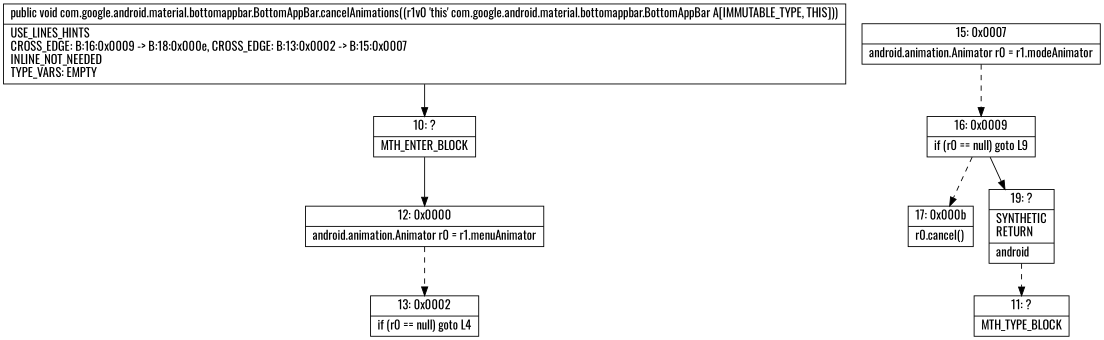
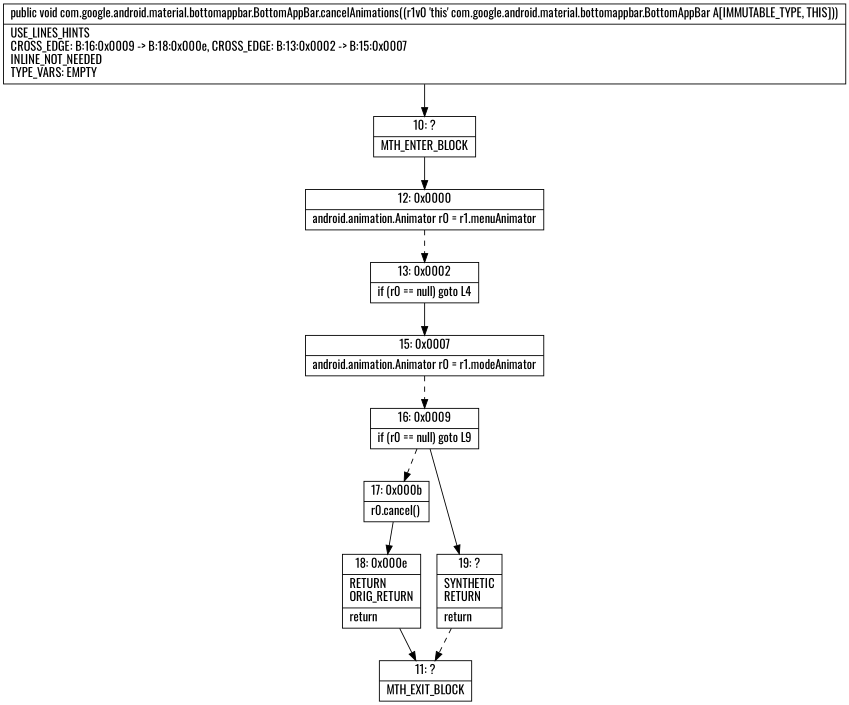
node "19: ?": text "android" -> "return"
edge "13: 0x0002" -> "15: 0x0007": added
node "11: ?": text "MTH_TYPE_BLOCK" -> "MTH_EXIT_BLOCK"
node "18: 0x000e": added
